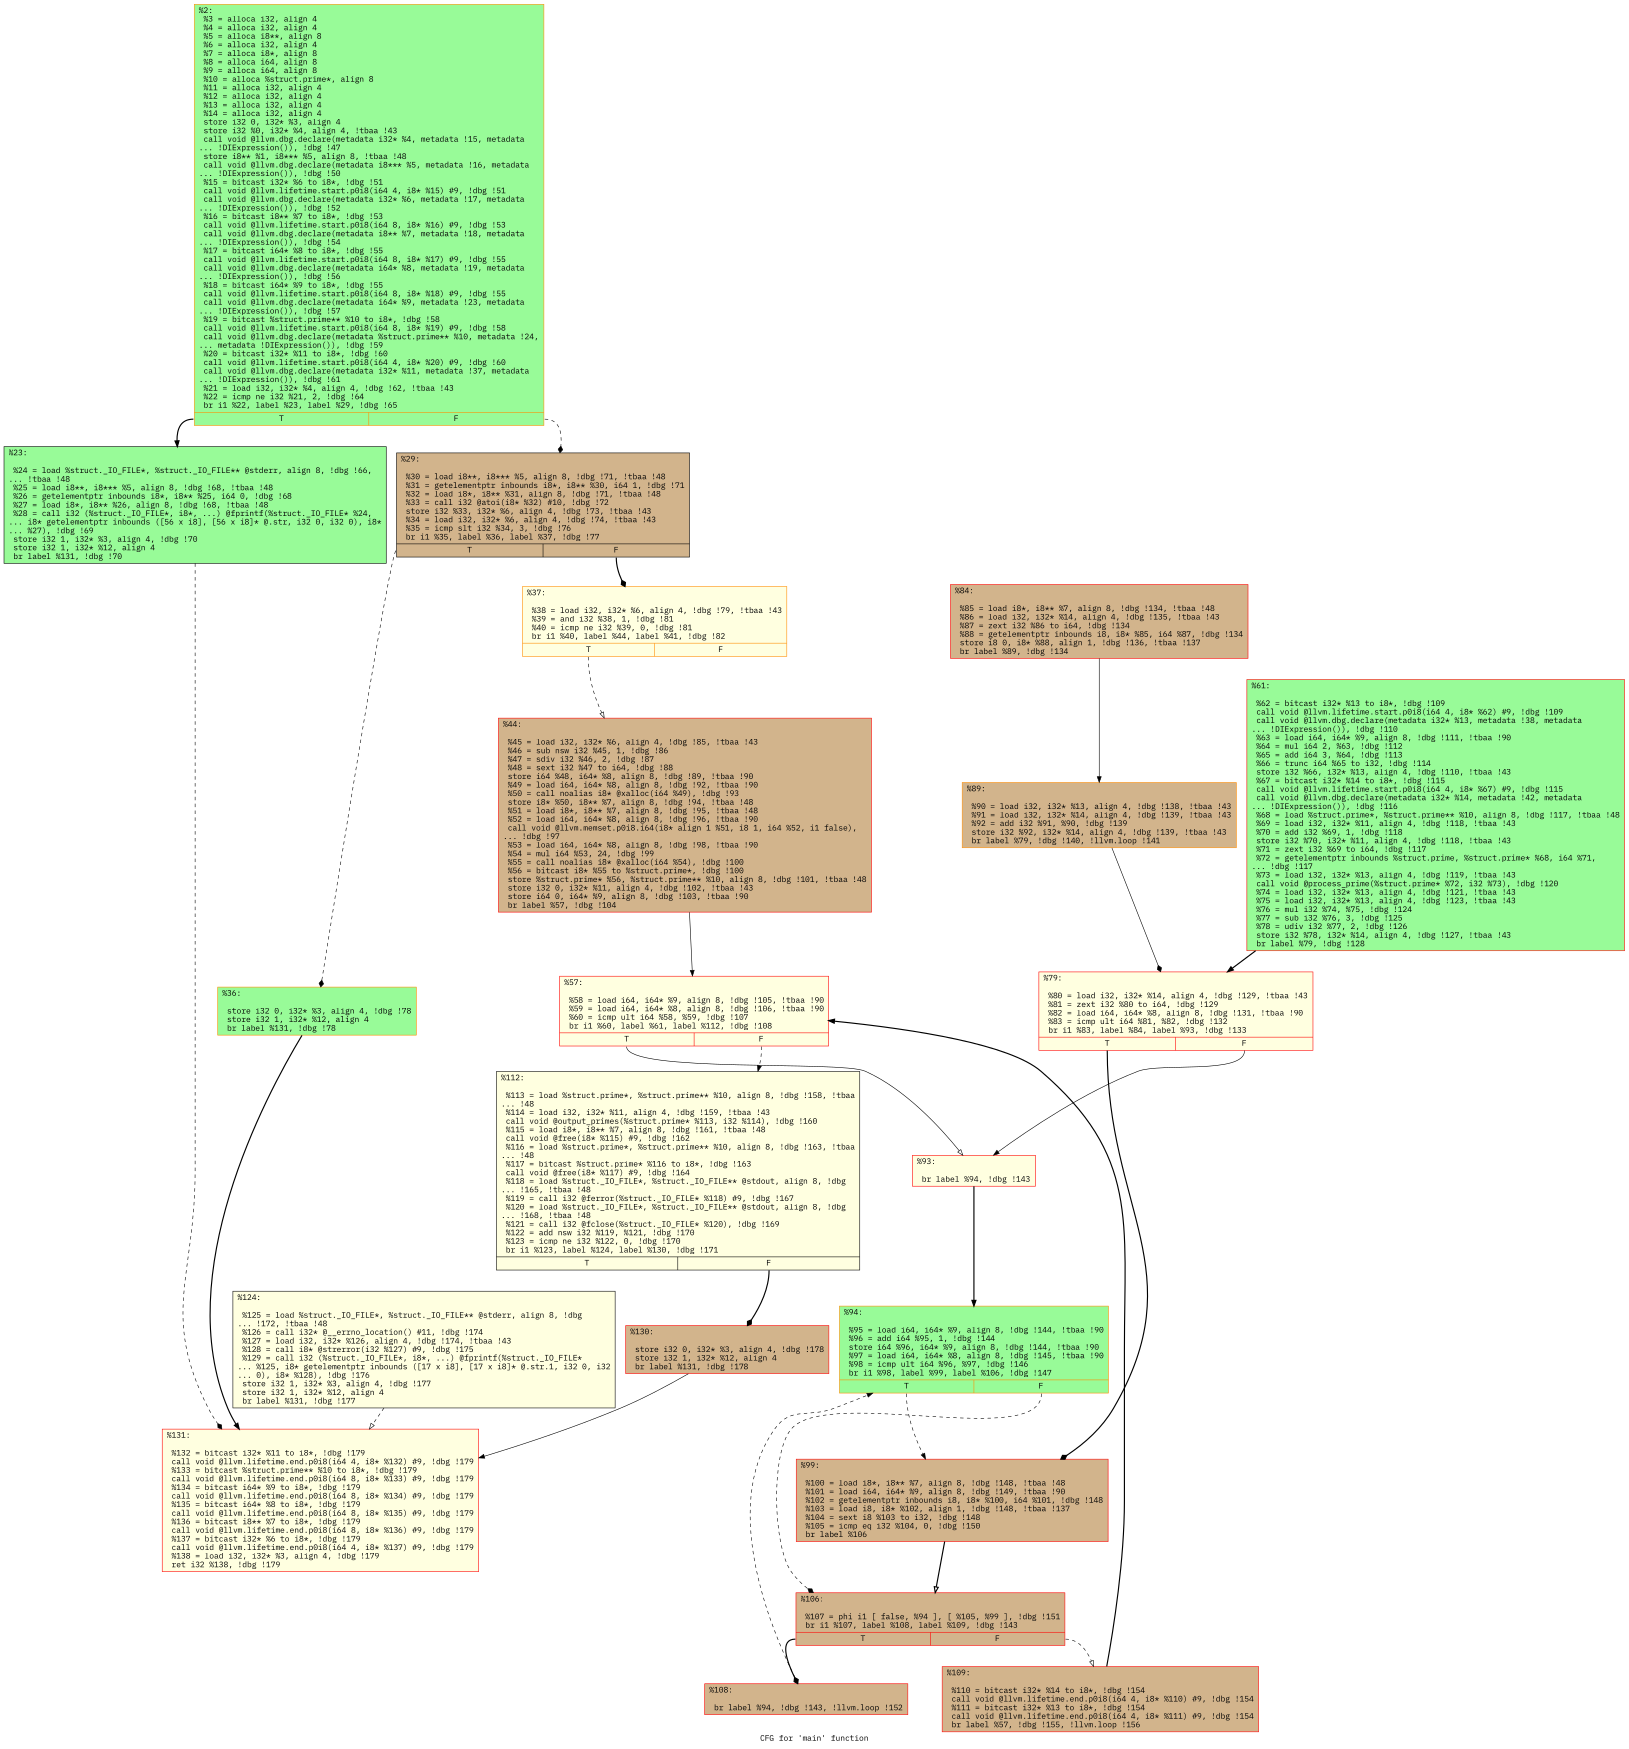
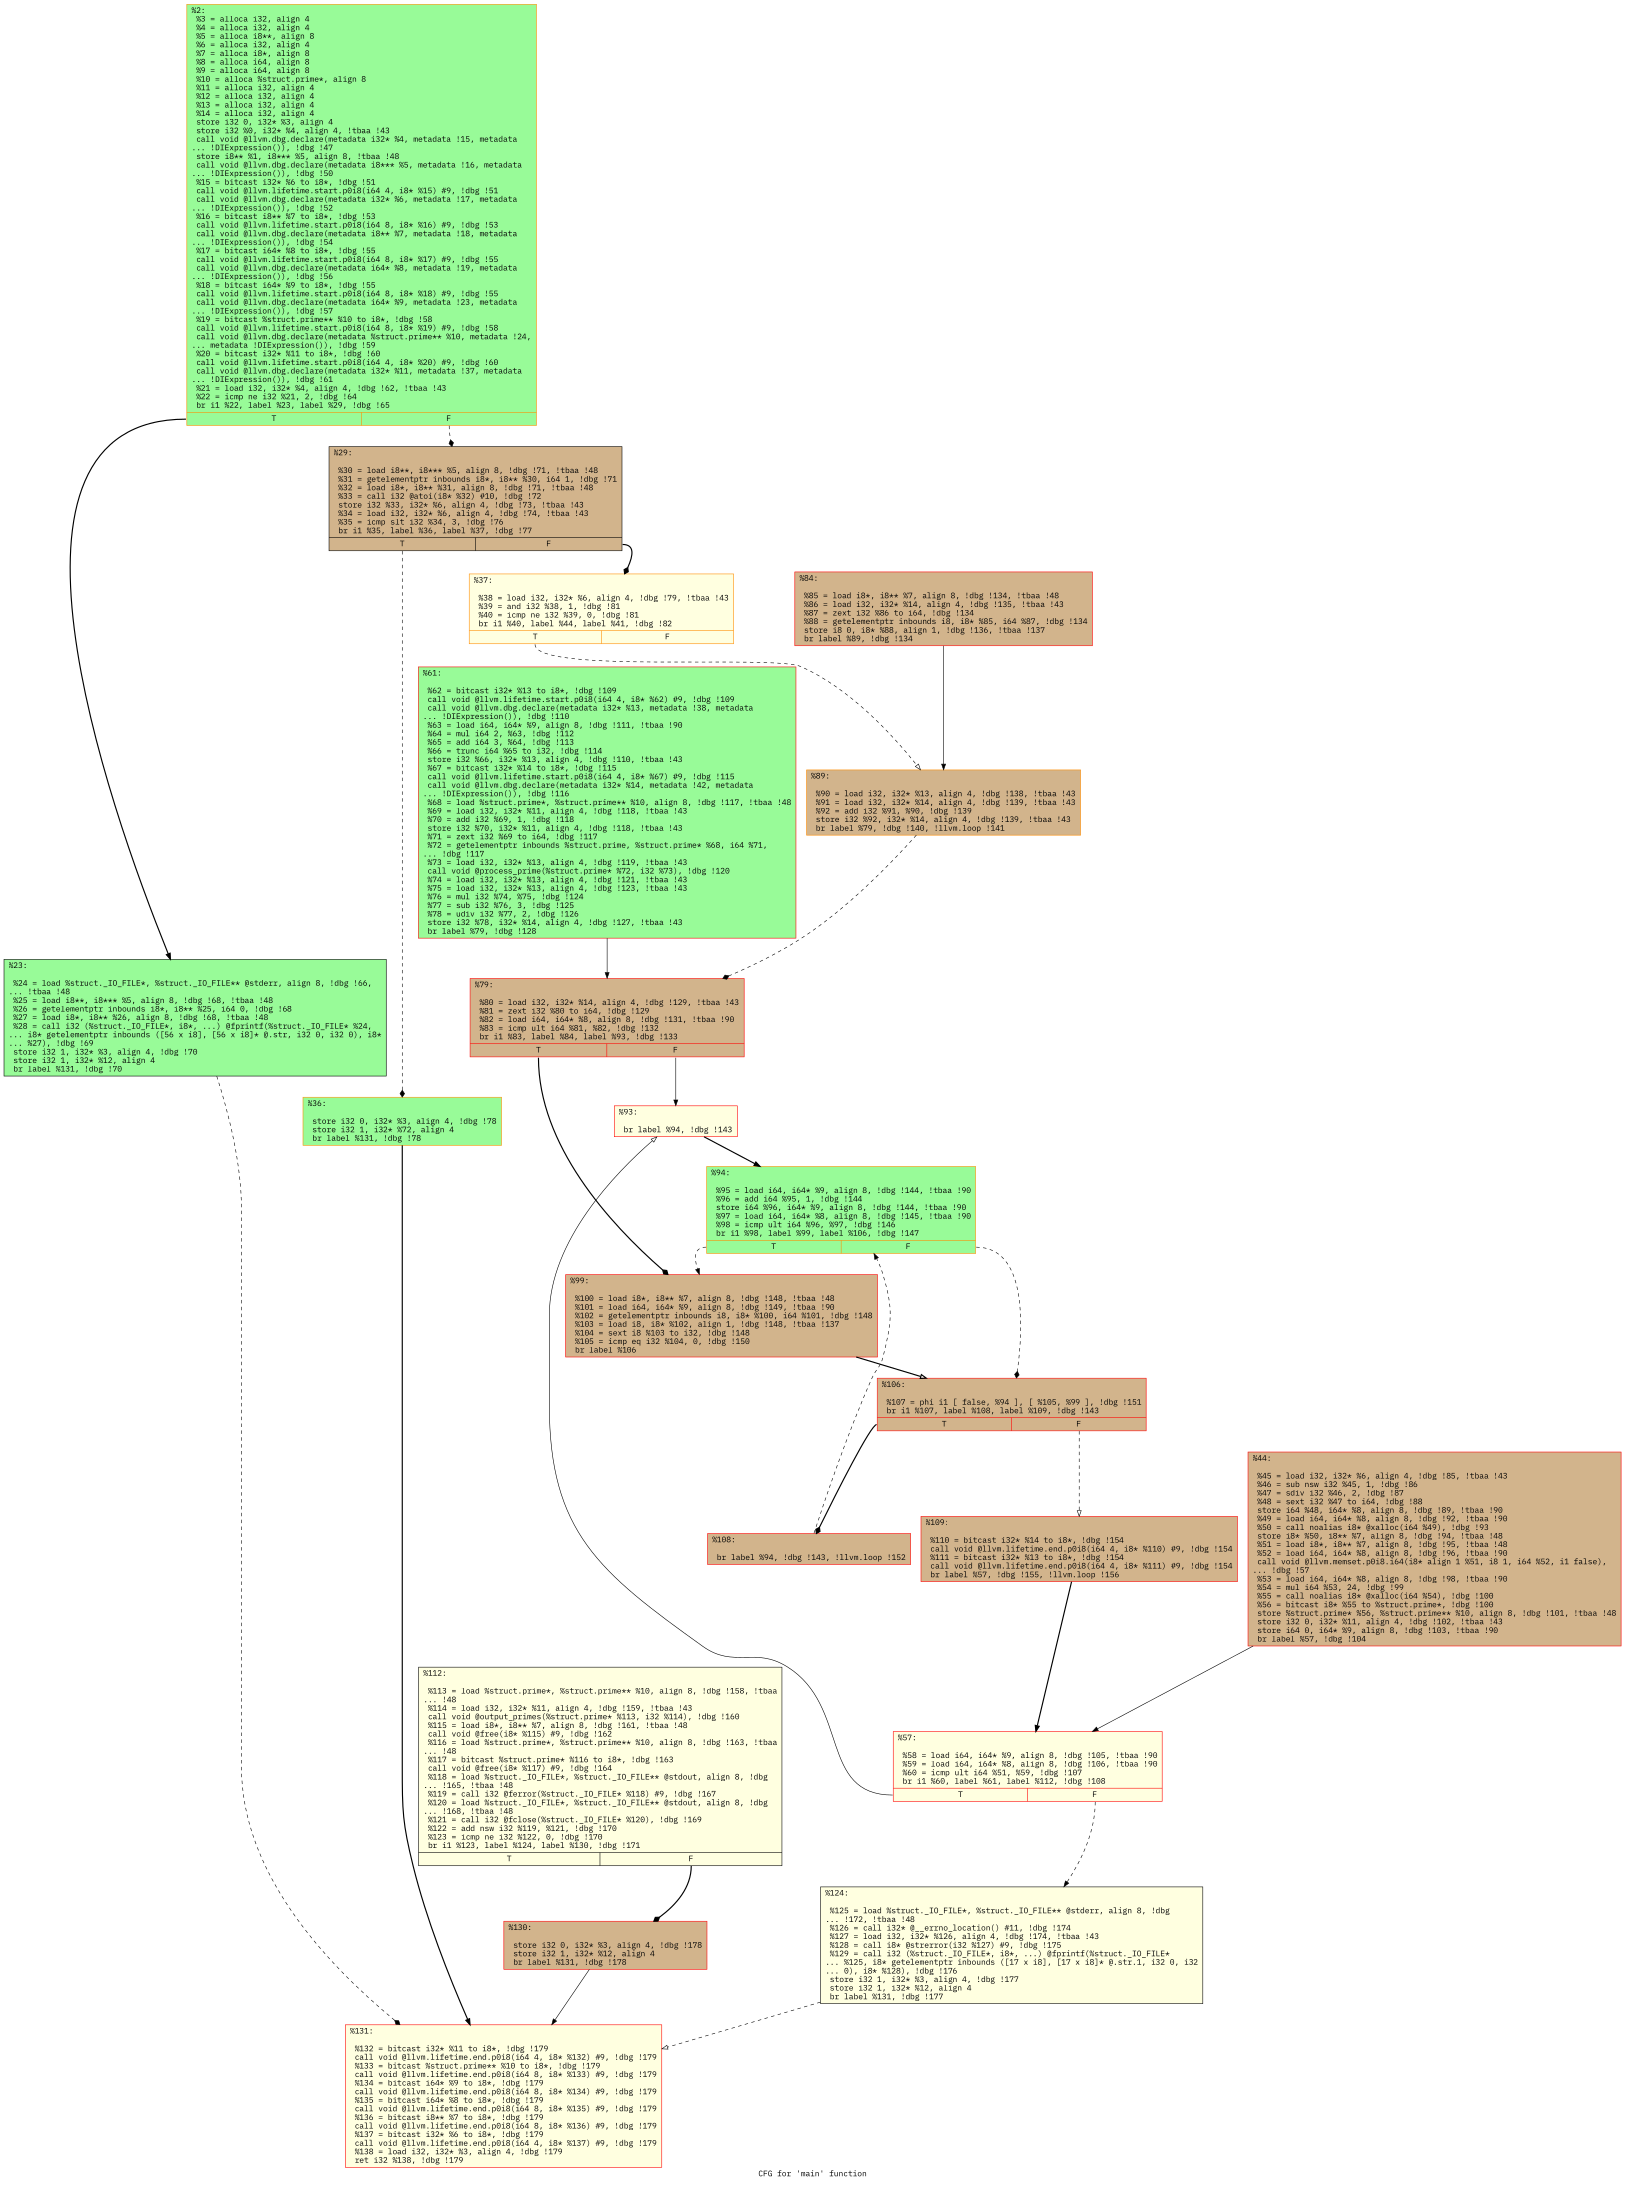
edge "%37:" -> "%44:": now "%37:" -> "%89:"
node "%44:": text "... !dbg !97" -> "... !dbg !57"
edge "%89:" -> "%79:": style solid -> dashed
edge "%61:" -> "%79:": style bold -> solid
node "%79:": fillcolor lightyellow -> tan
node "%57:": text "%60 = icmp ult i64 %58, %59, !dbg !107" -> "%60 = icmp ult i64 %51, %59, !dbg !107"
node "%36:": text "store i32 1, i32* %12, align 4" -> "store i32 1, i32* %72, align 4"
edge "%57:" -> "%112:": now "%57:" -> "%124:"
